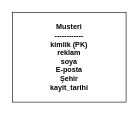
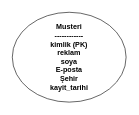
node "Musteri ------------ kimlik (PK) reklam soya E-posta Şehir kayit_tarihi": shape rectangle -> ellipse
